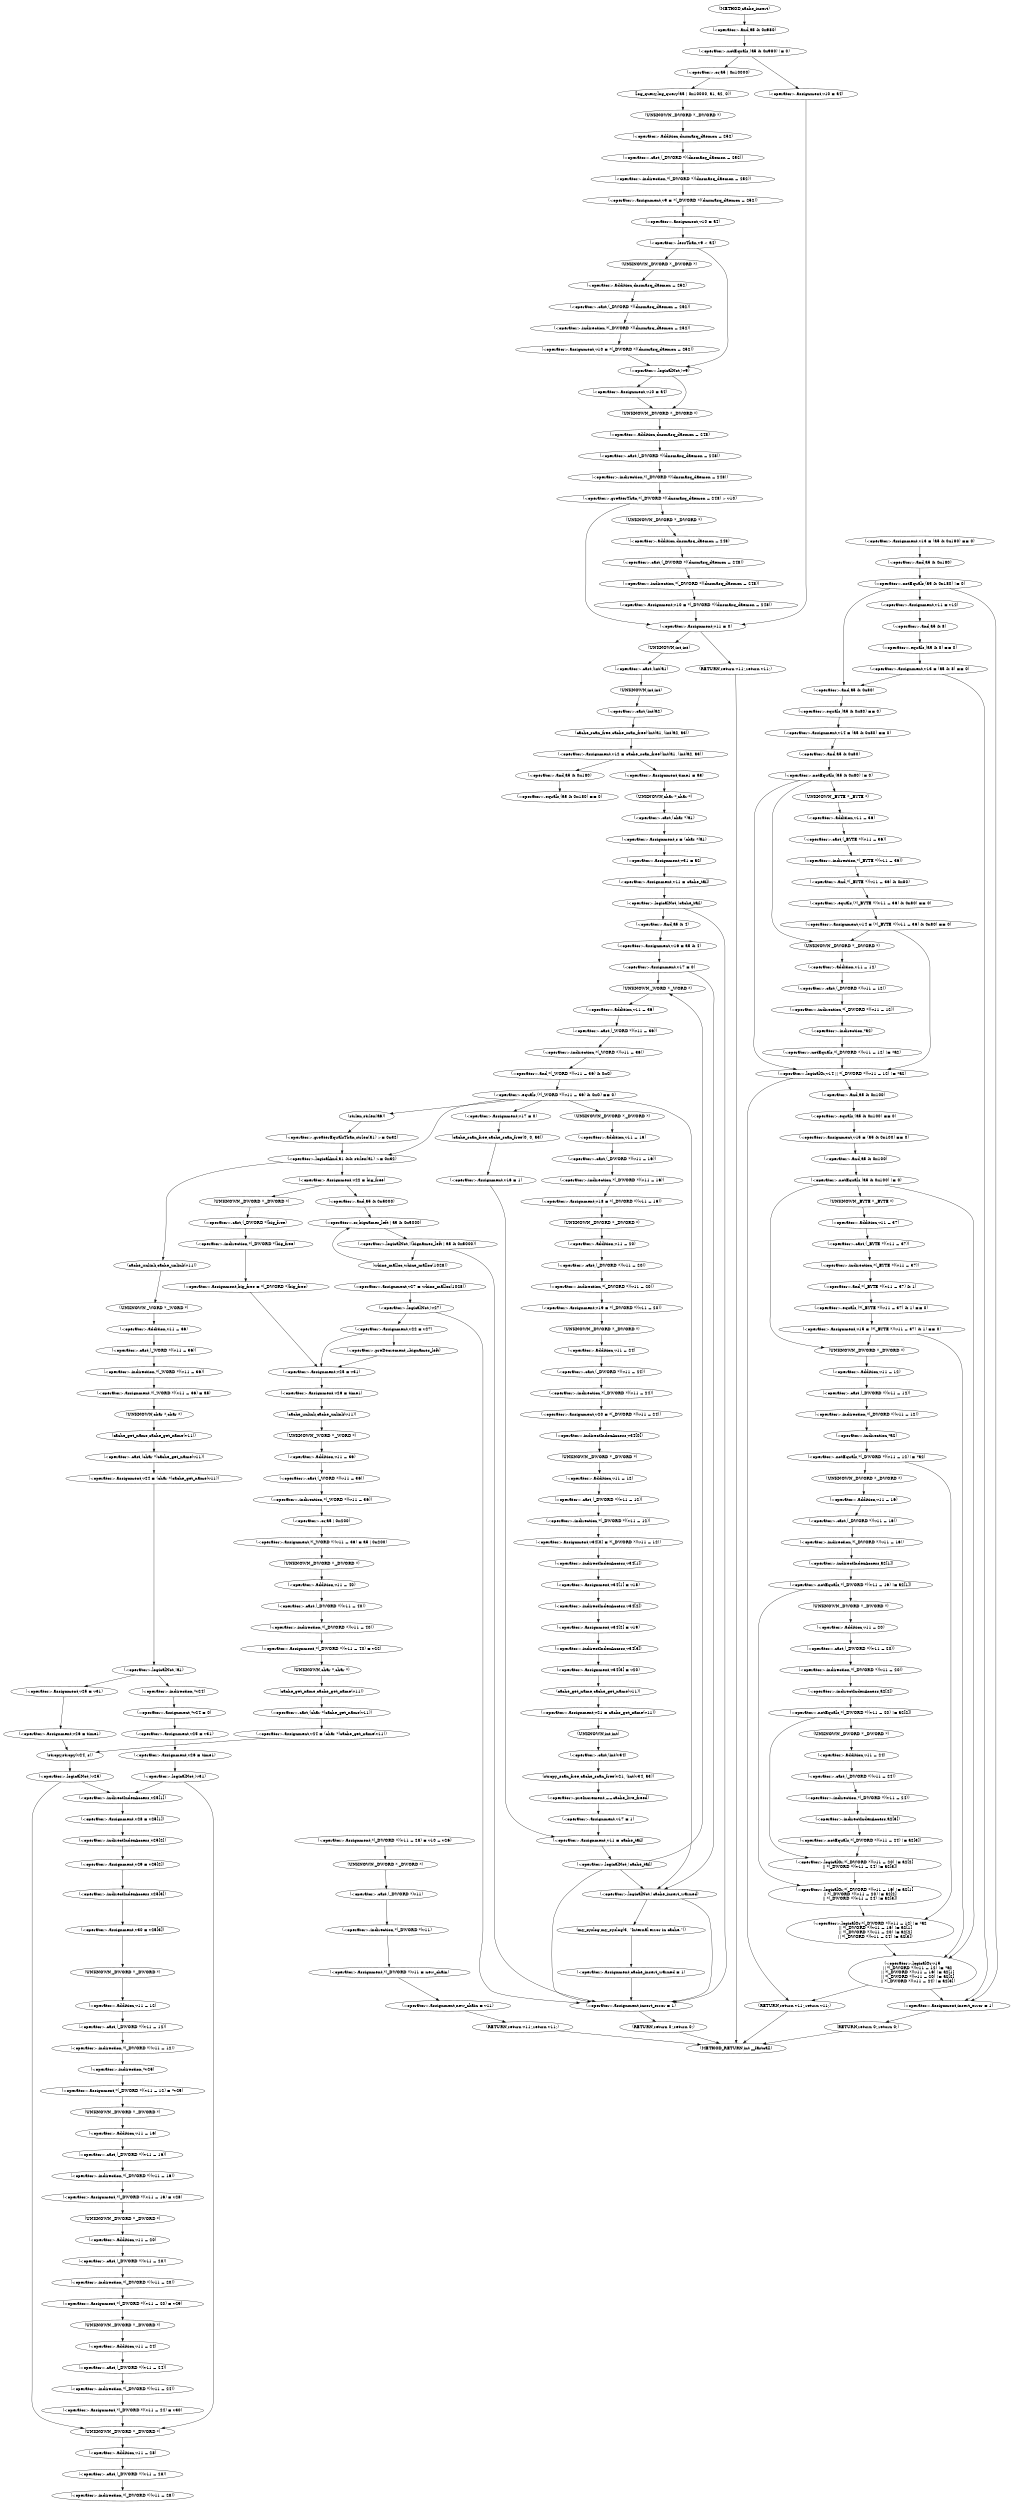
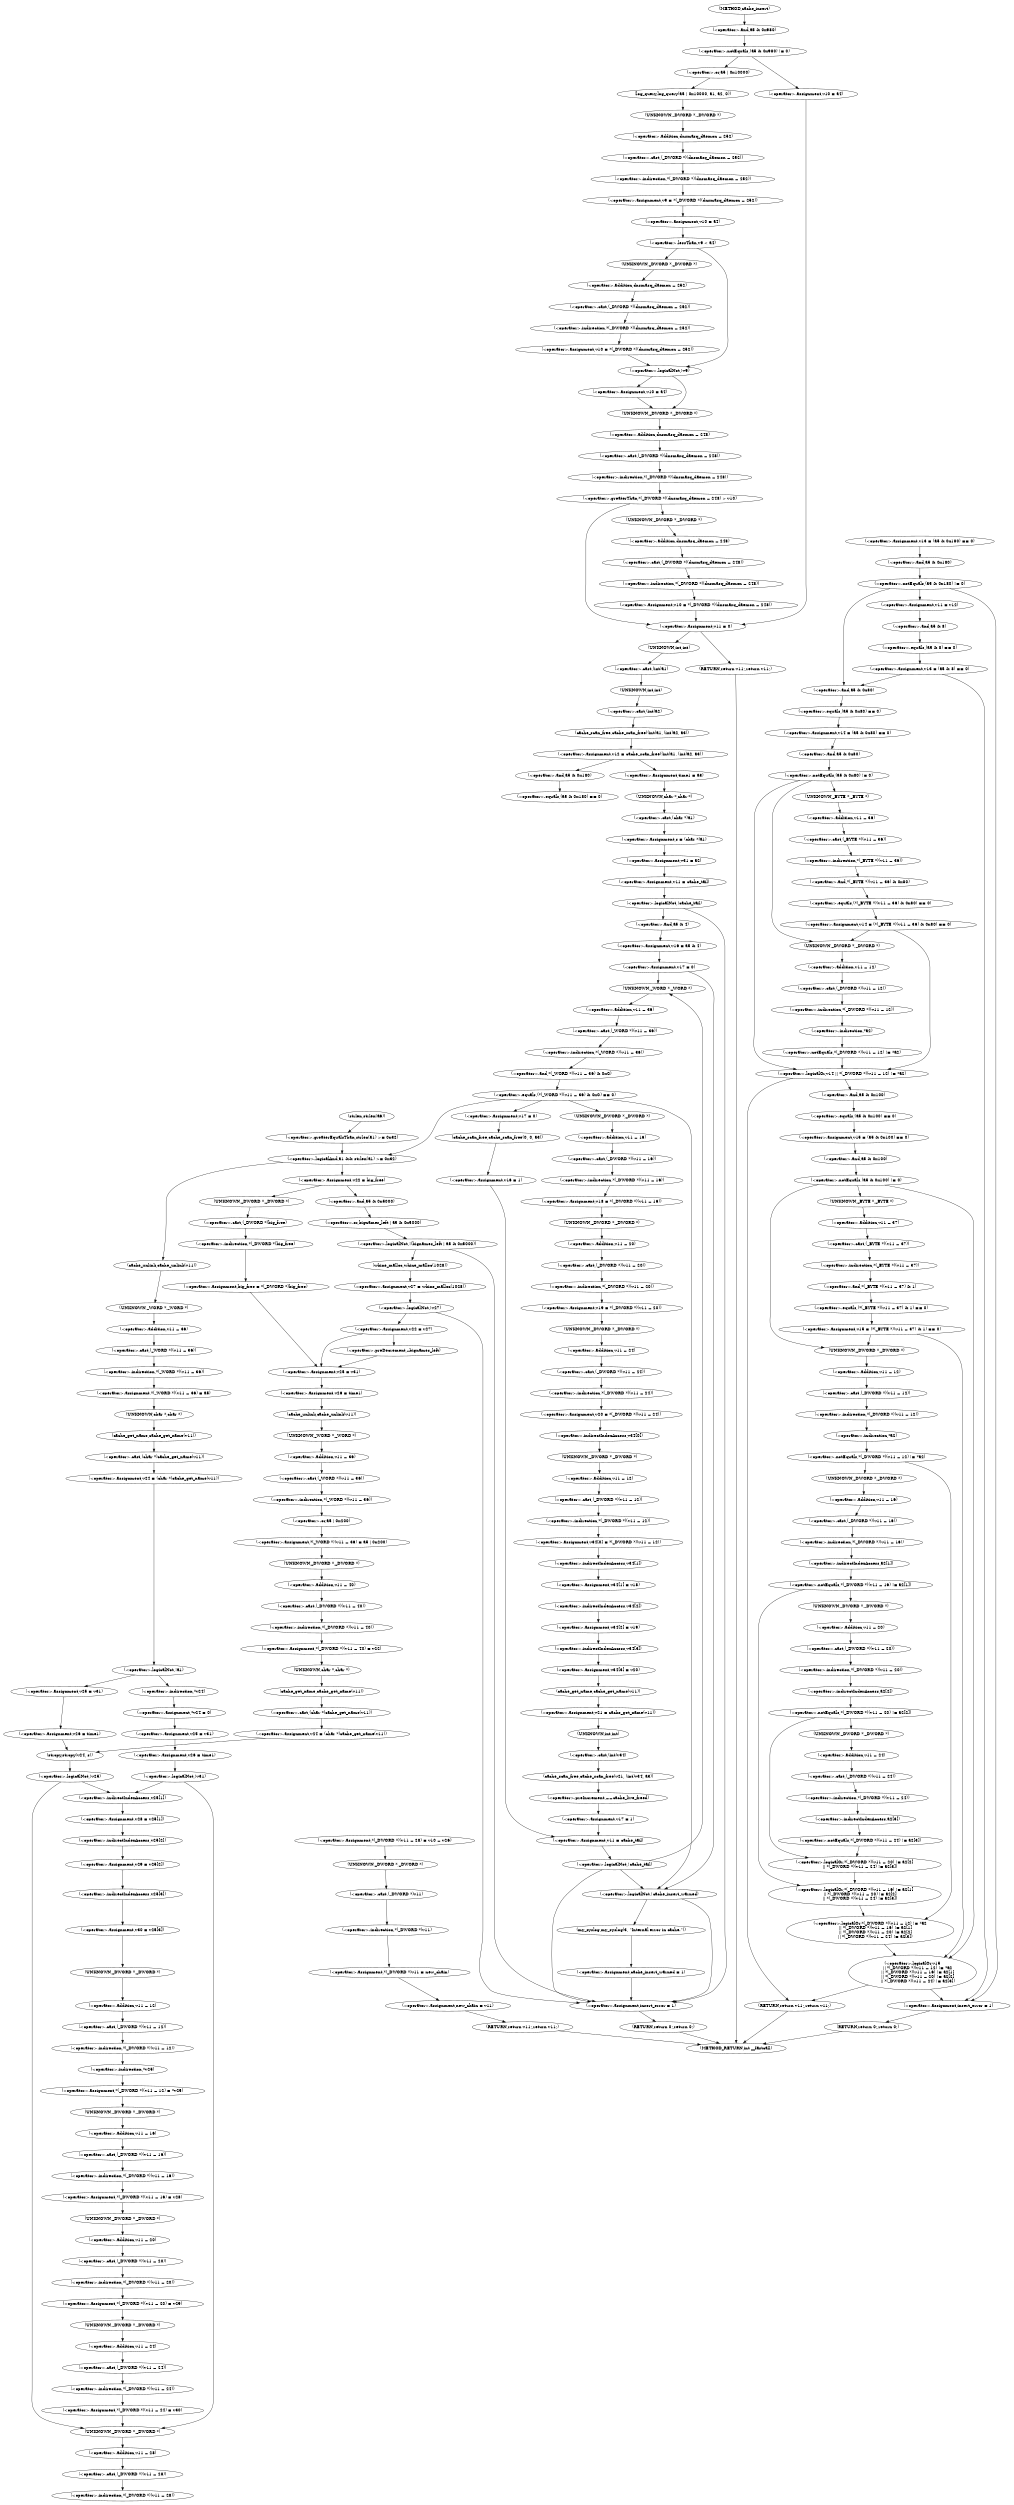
edge "(<operator>.equals,(*(_WORD *)(v11 + 36) & 0xC) == 0)" -> "(strlen,strlen(a6))": removed
edge "(whine_malloc,whine_malloc(1028))" -> "(<operator>.or,bignames_left | a5 & 0x5000)": now "(whine_malloc,whine_malloc(1028))" -> "(<operator>.assignment,v27 = whine_malloc(1028))"
edge "(<operator>.assignment,v34[1] = v18)" -> "(<operator>.indirectIndexAccess,v34[2])": removed
node "(strcpy_scan_free,cache_scan_free(v21, (int)v34, a3))": label "(strcpy_scan_free,cache_scan_free(v21, (int)v34, a3))" -> "(cache_scan_free,cache_scan_free(v21, (int)v34, a3))"
